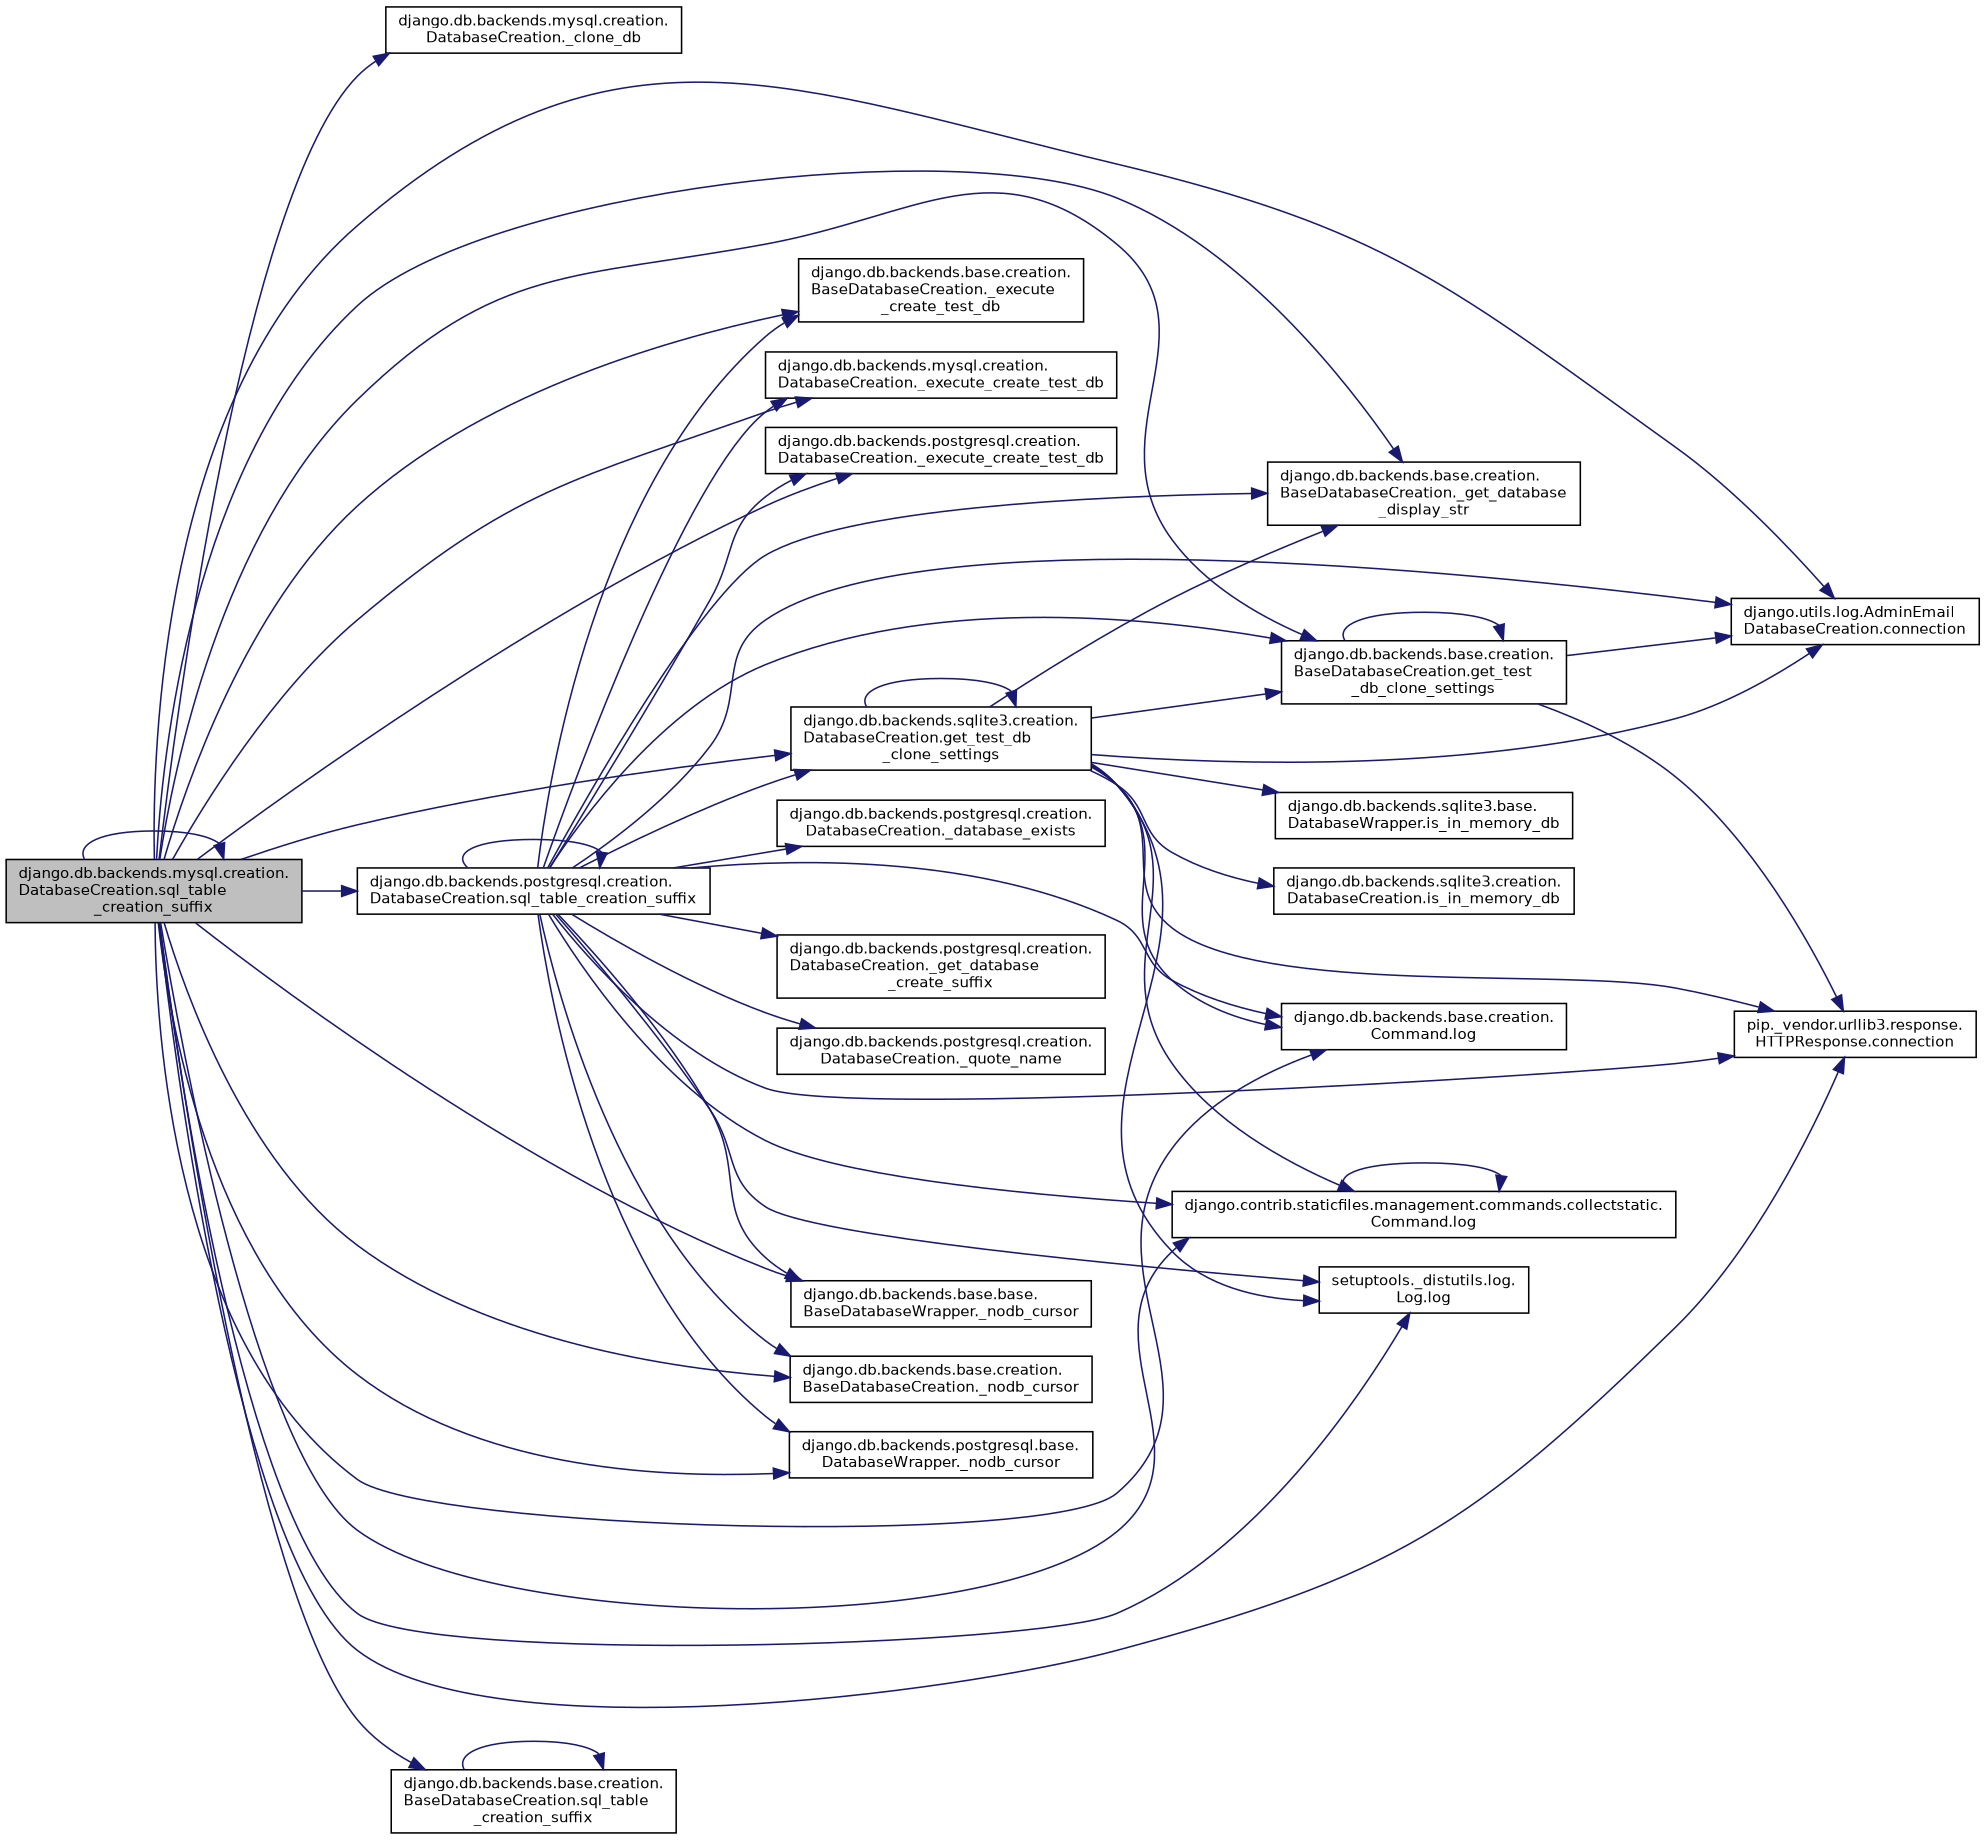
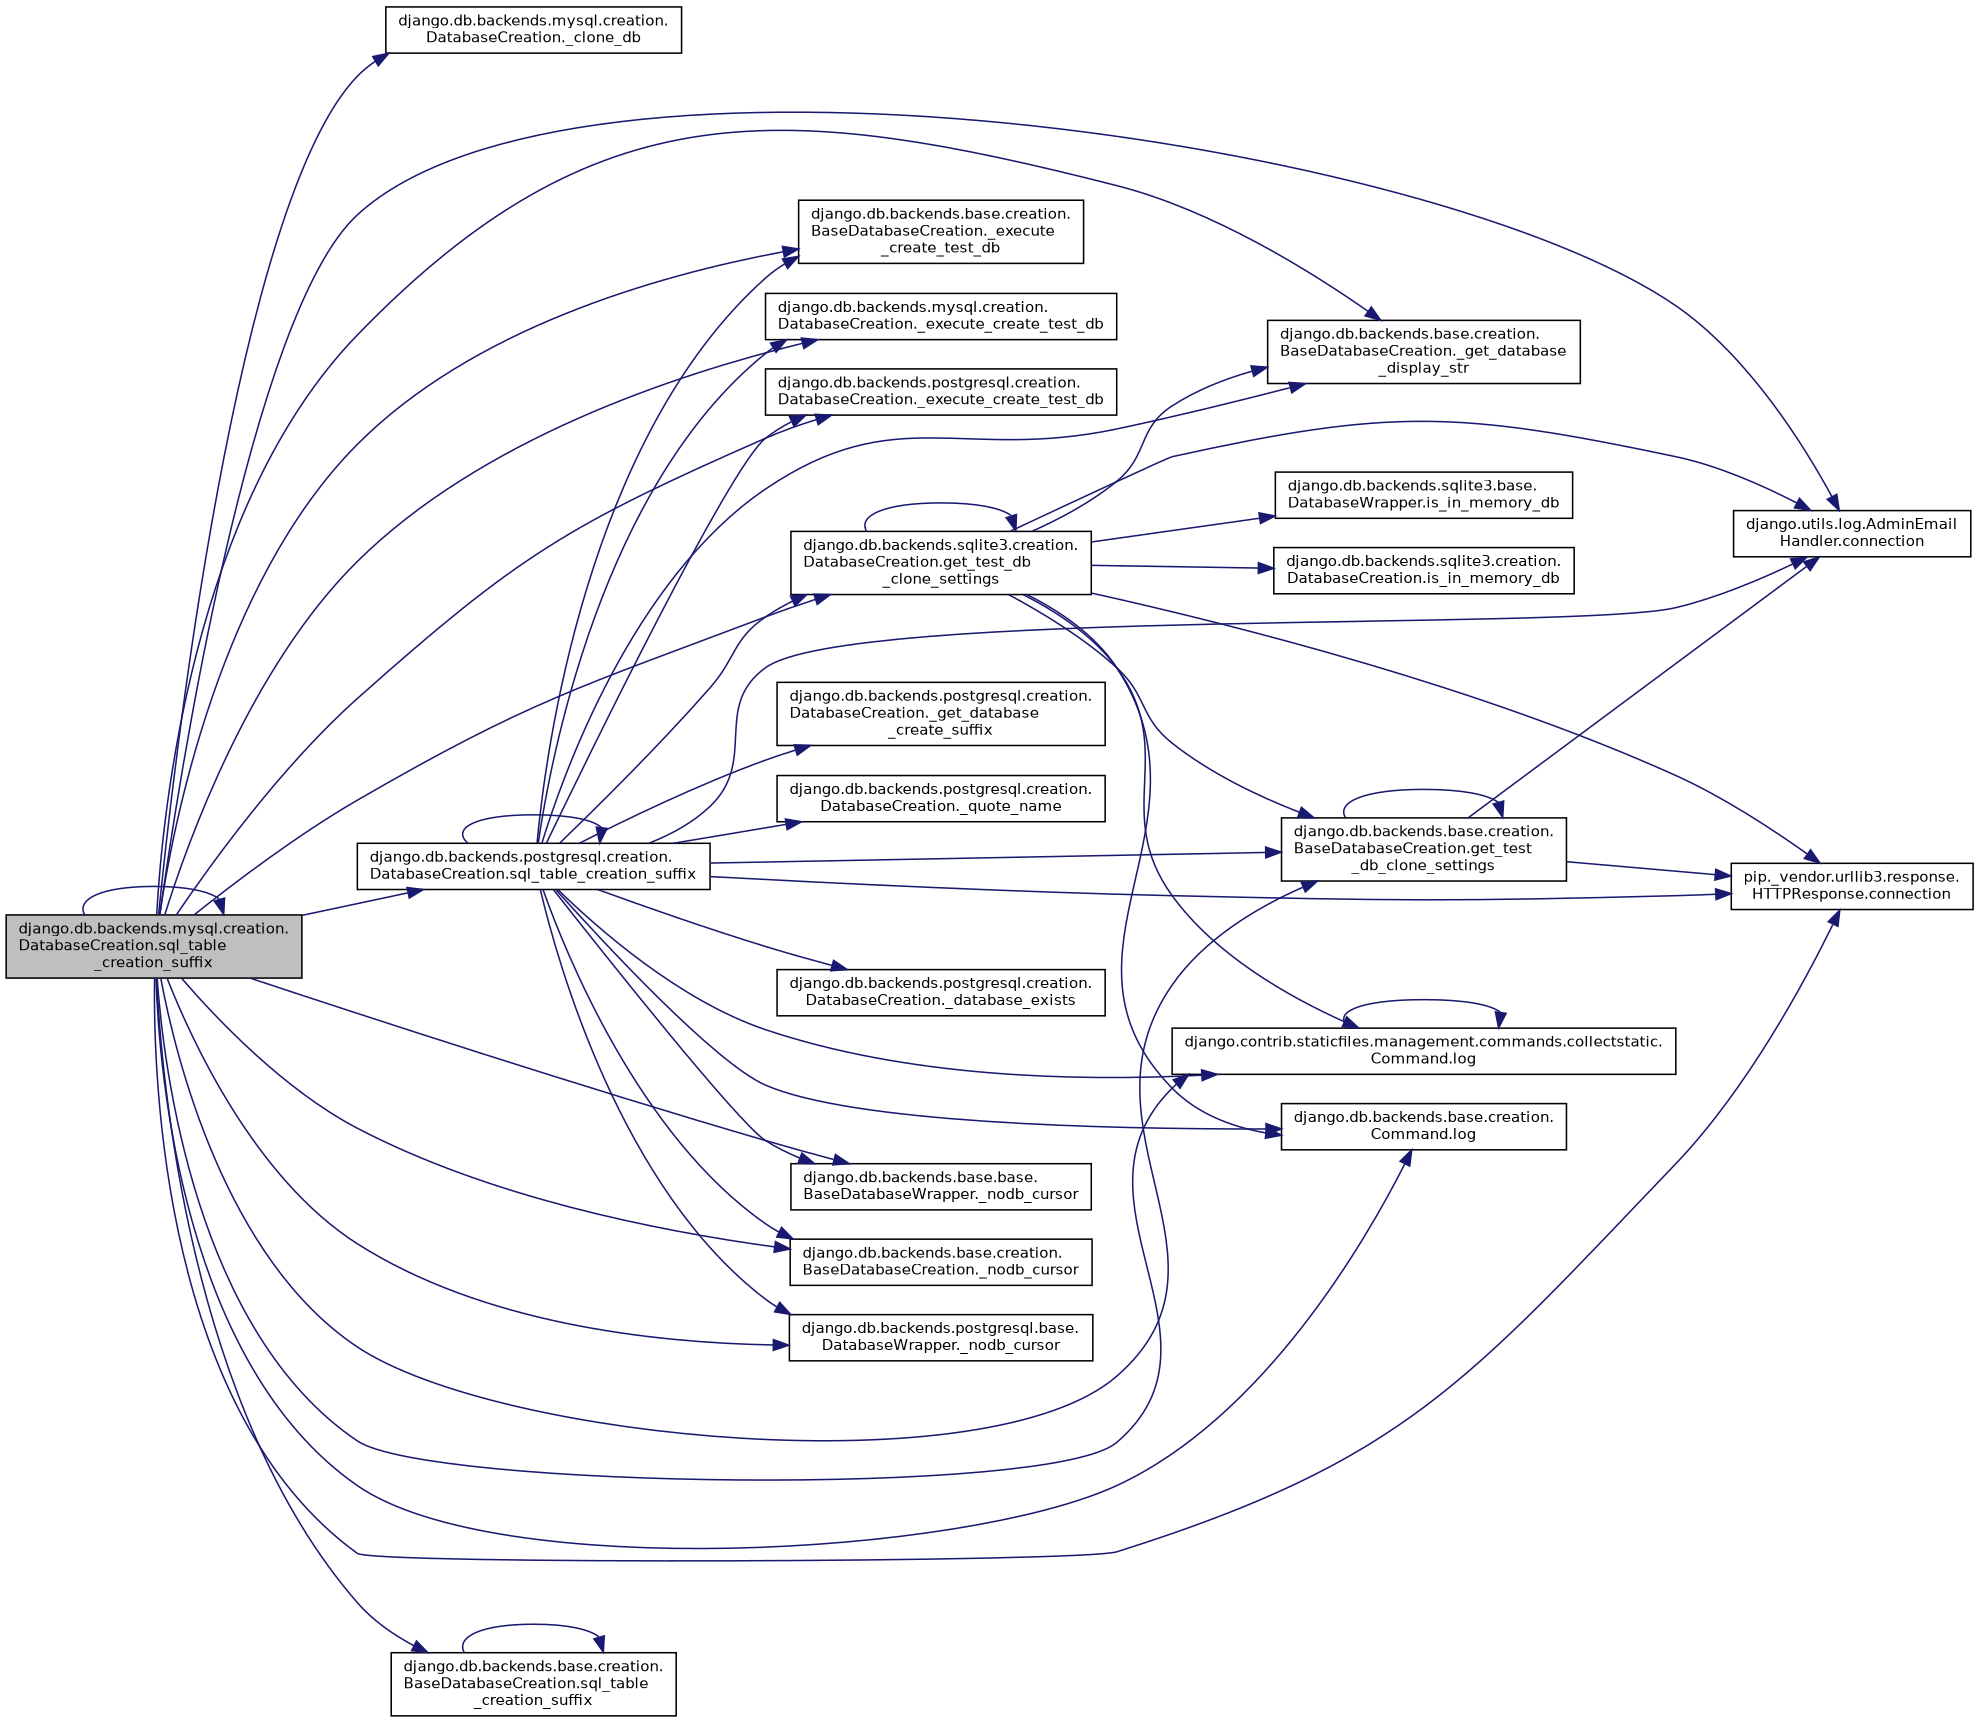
node "django.utils.log.AdminEmail DatabaseCreation.connection": label "django.utils.log.AdminEmail DatabaseCreation.connection" -> "django.utils.log.AdminEmail Handler.connection"
node "setuptools._distutils.log. Log.log": removed
